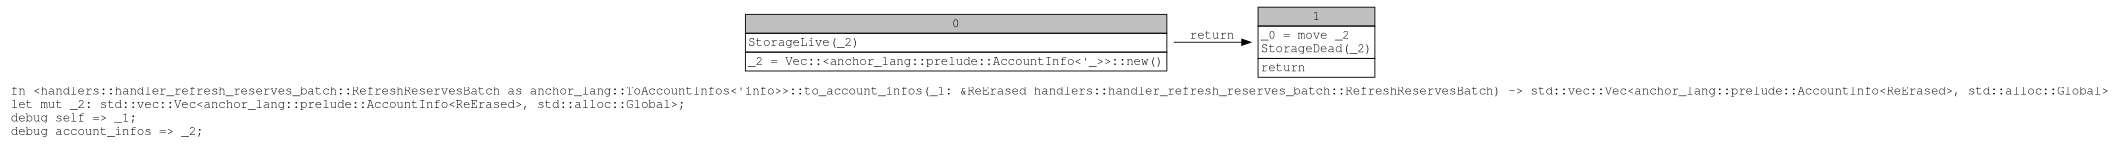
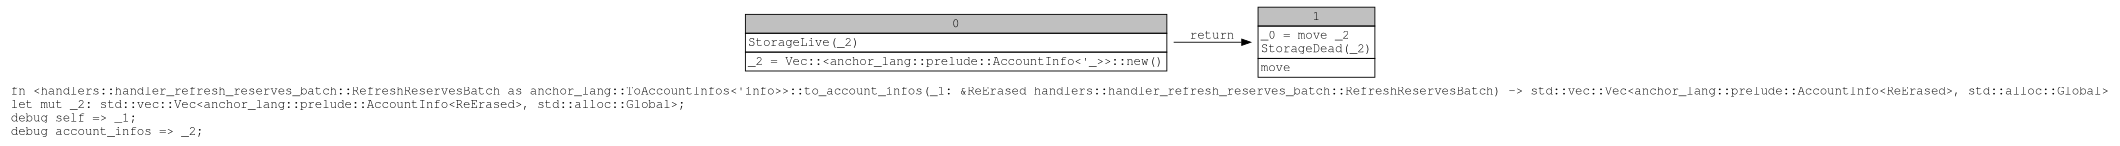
node "1": text "return" -> "move"
